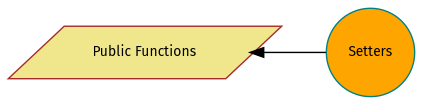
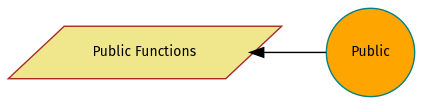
node "Setters": label "Setters" -> "Public"
